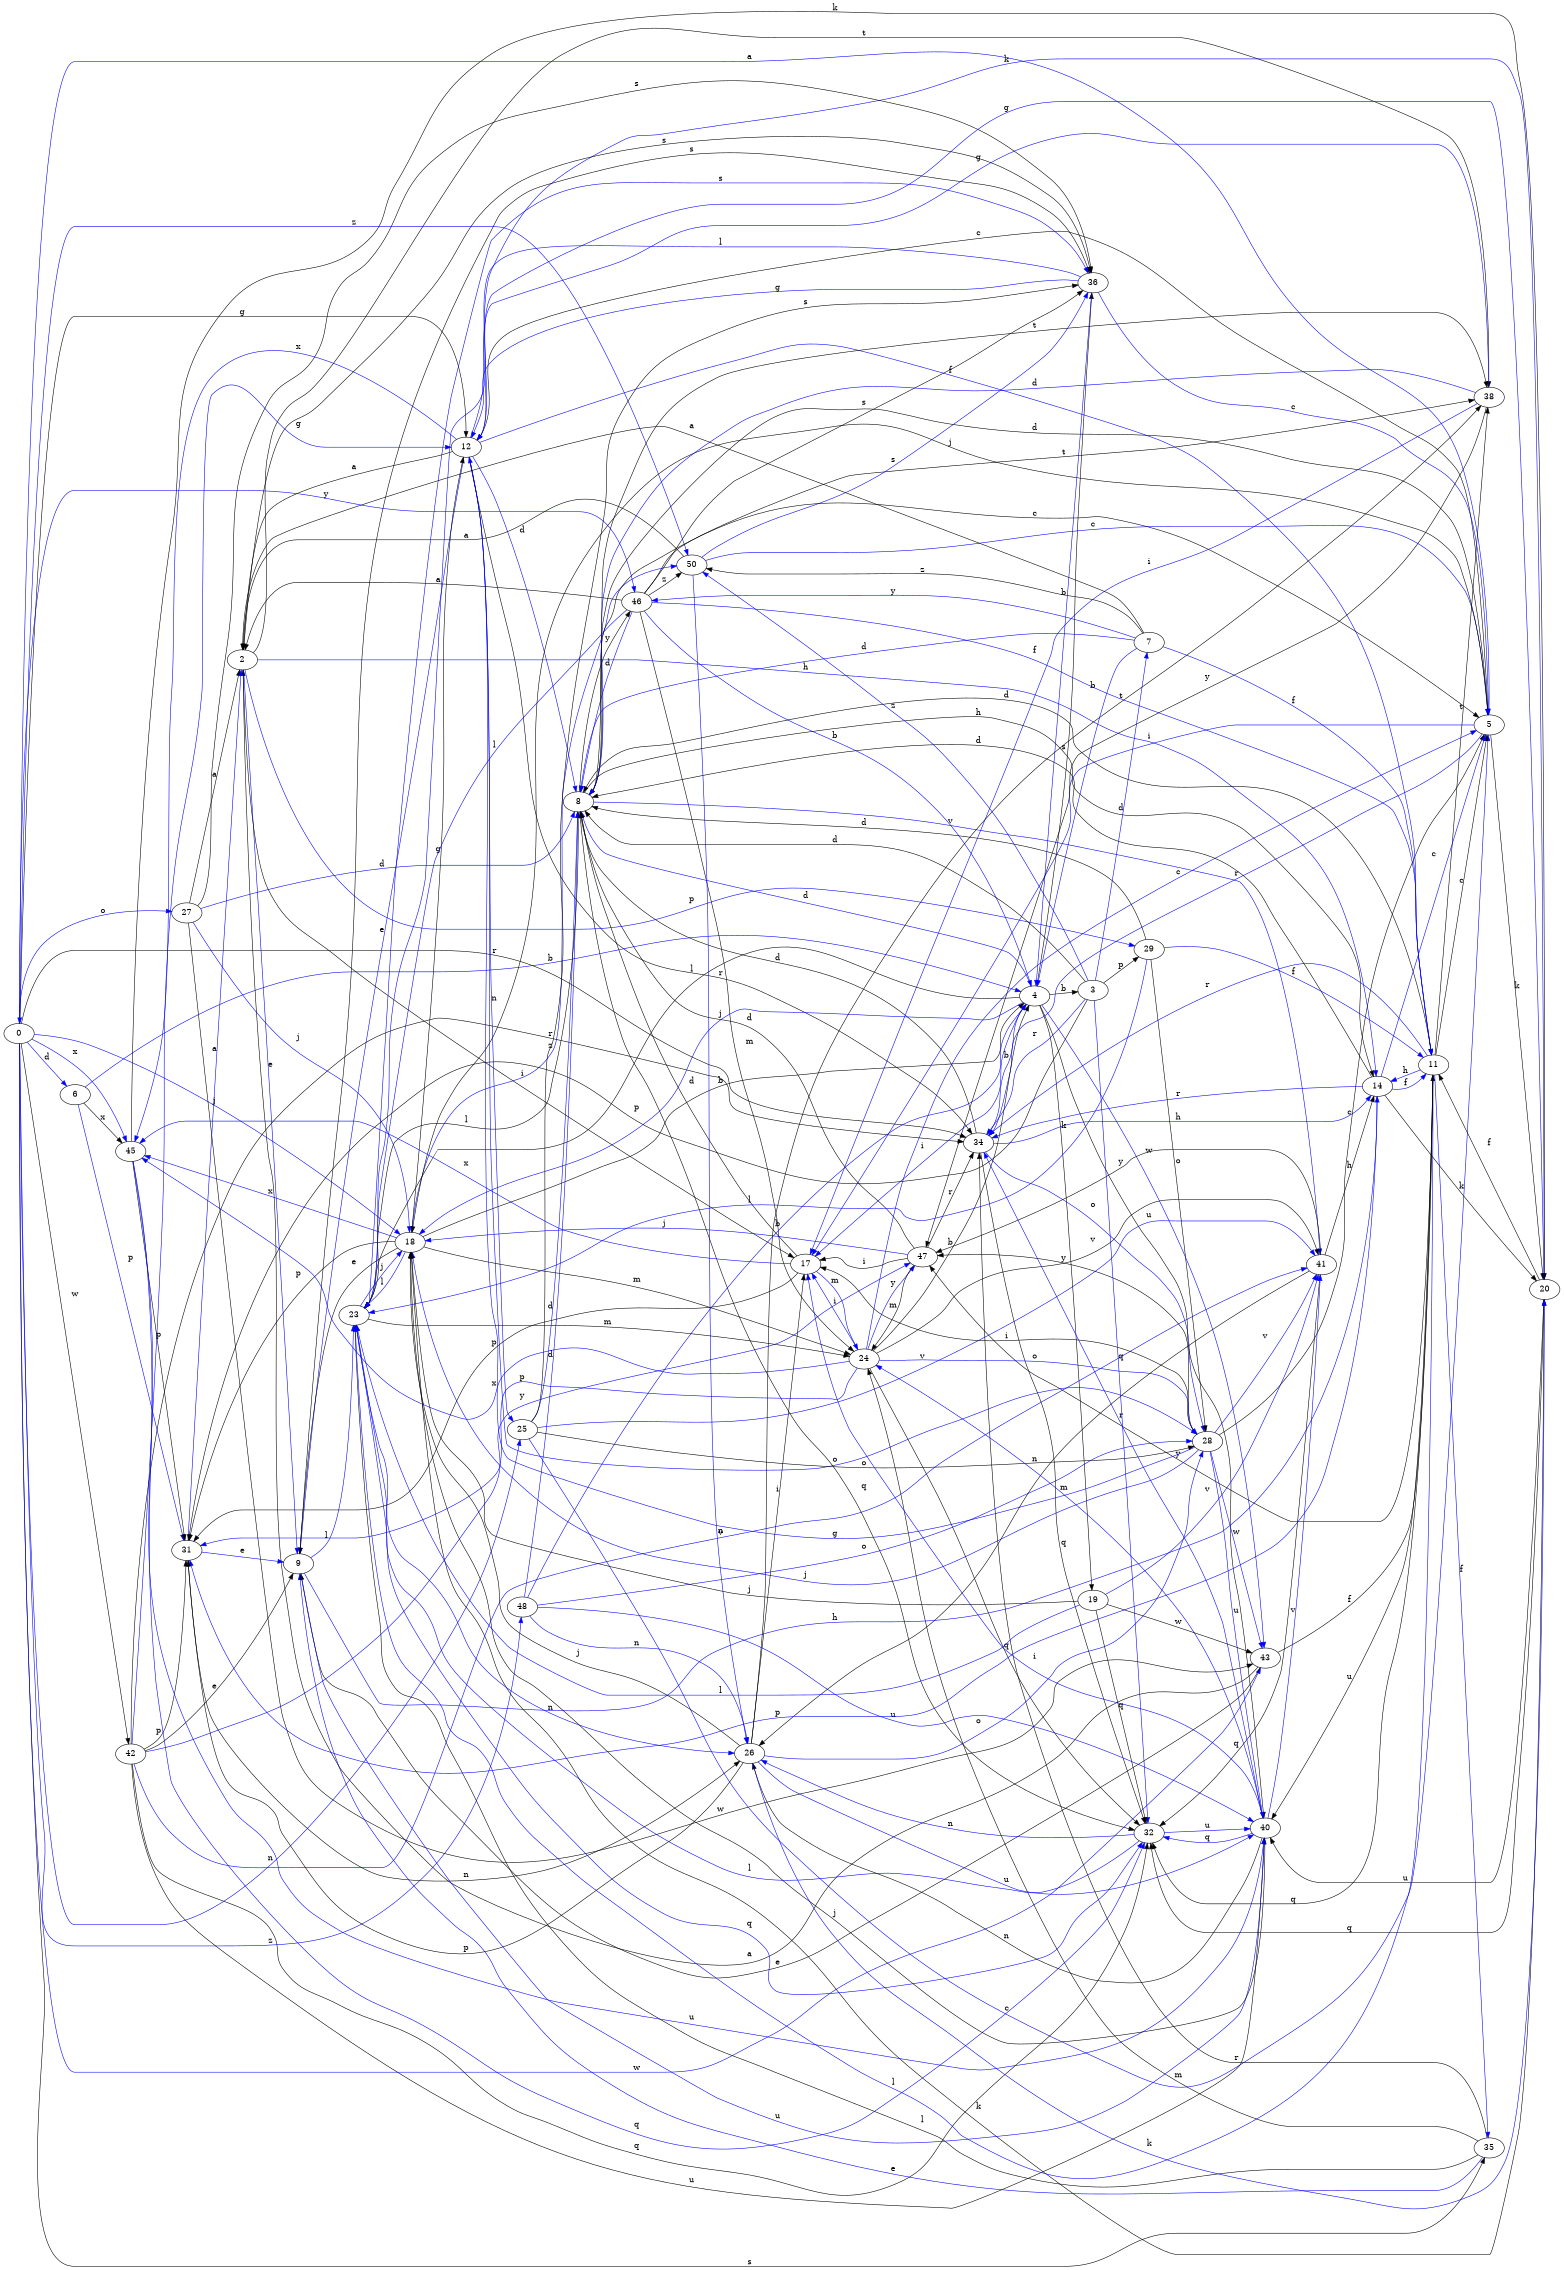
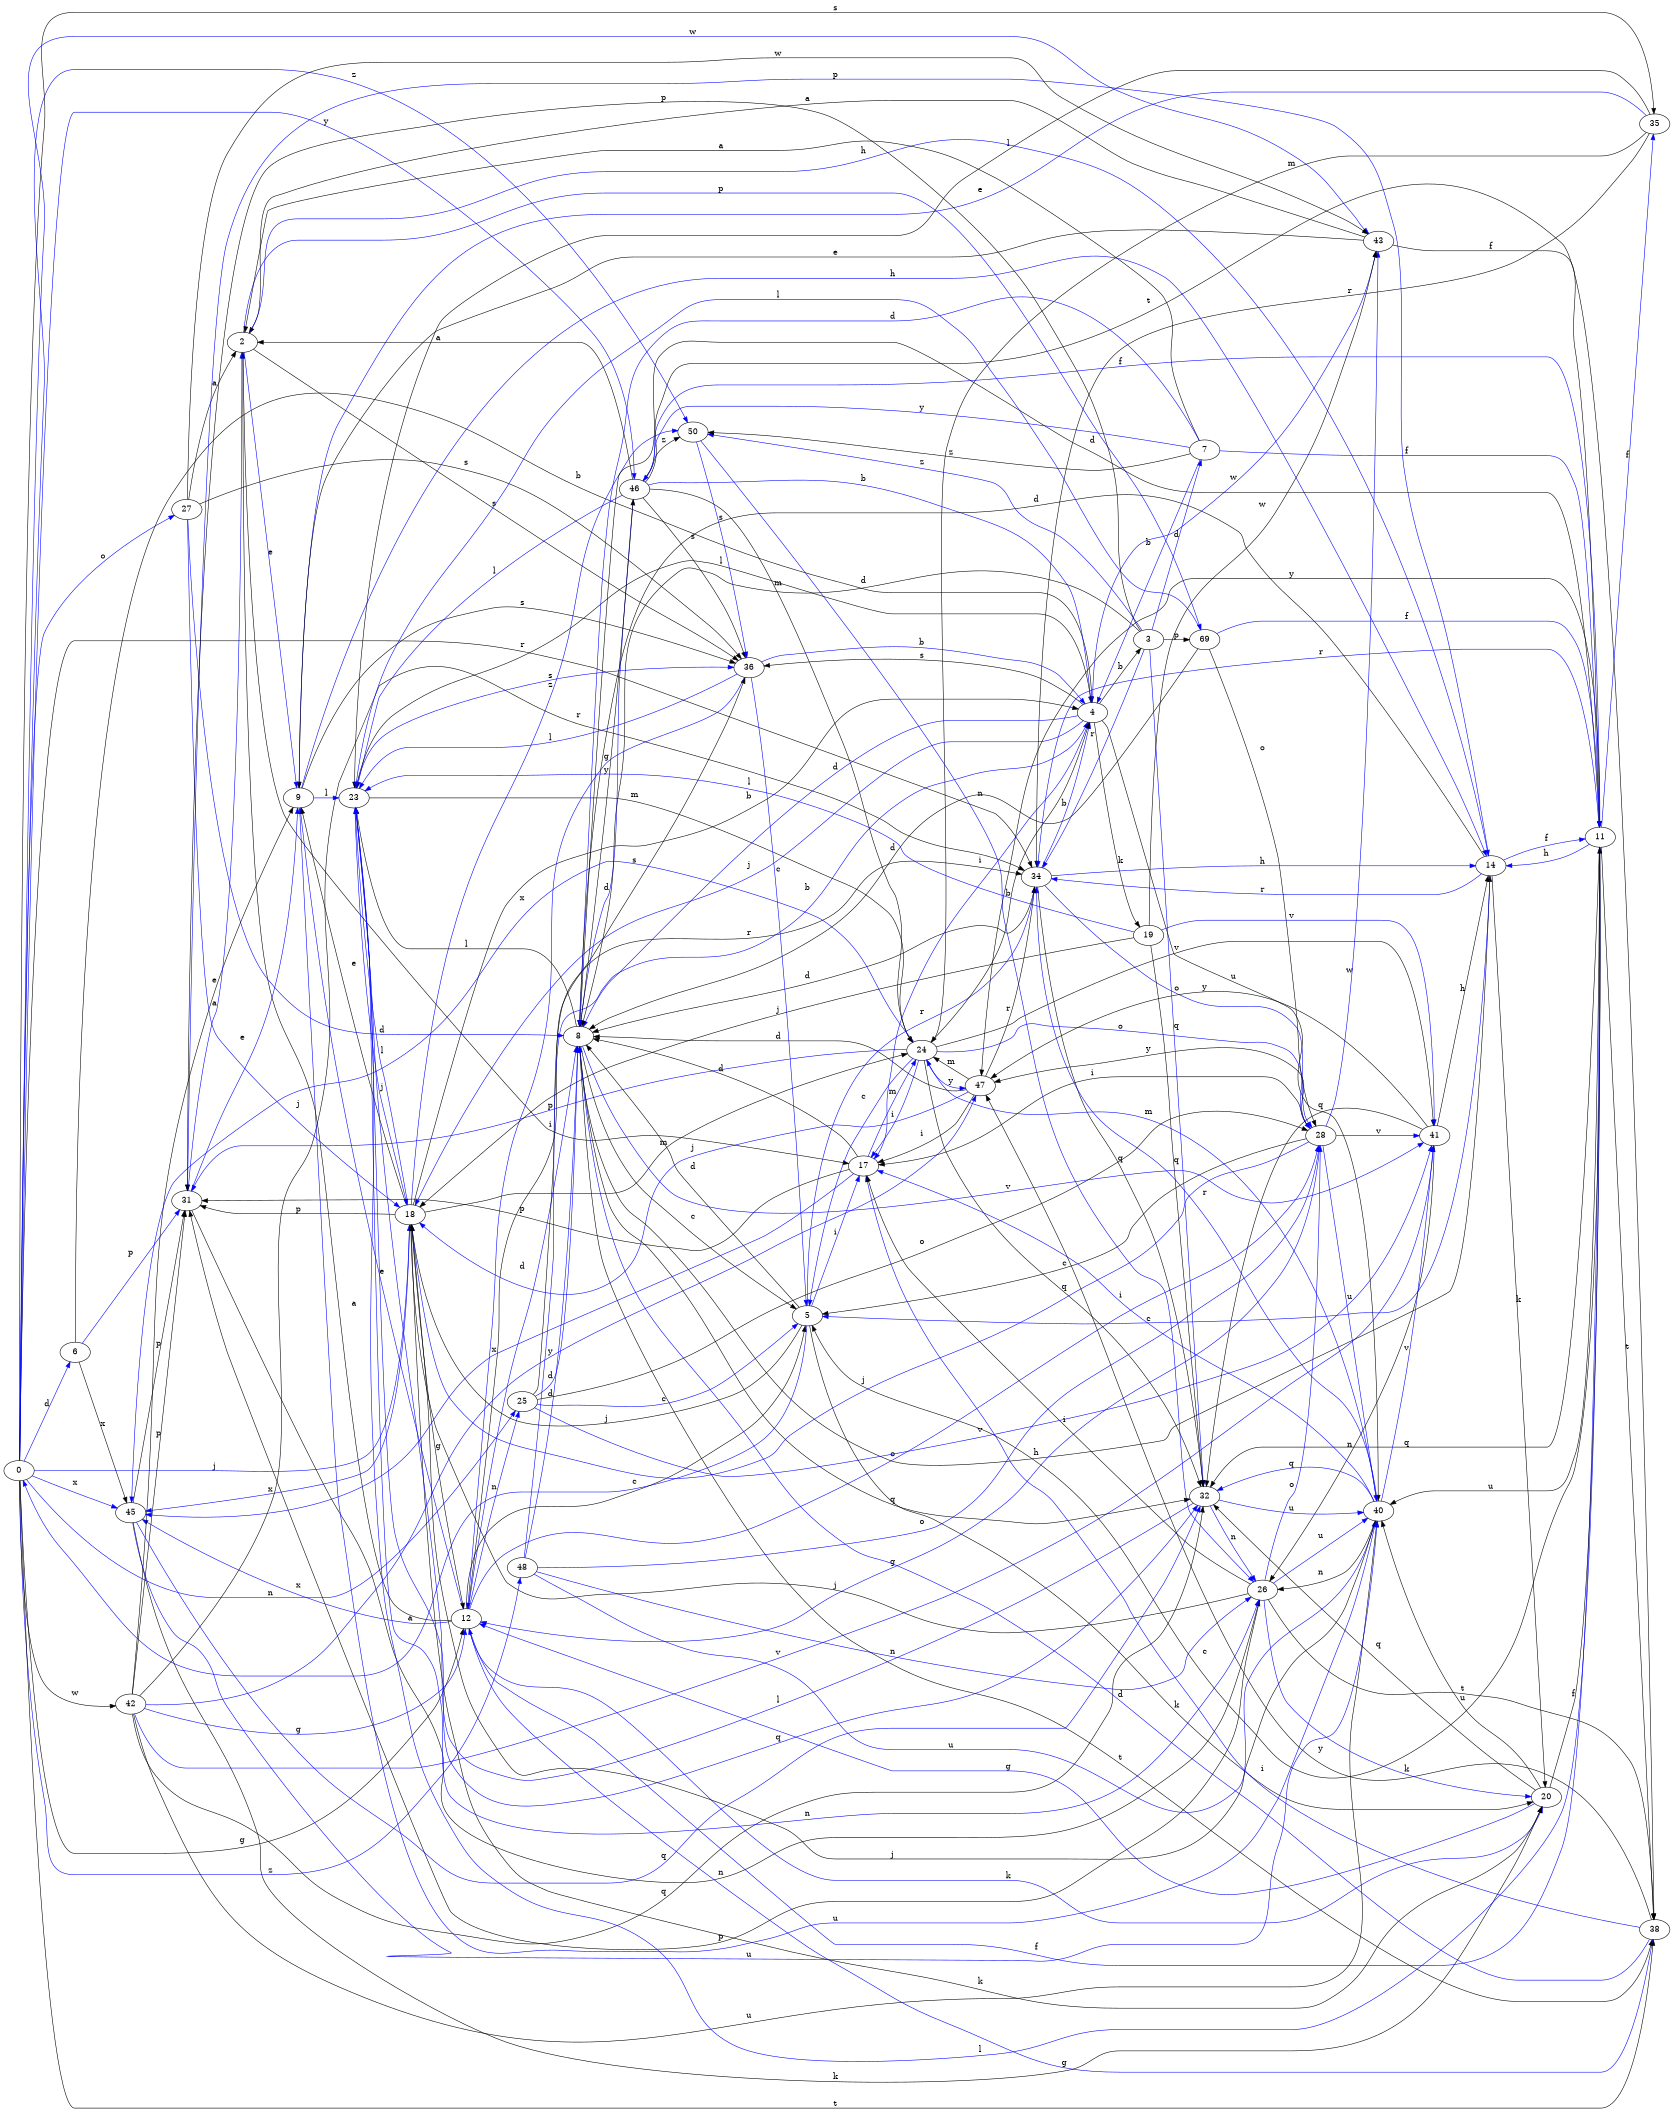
edge "2" -> "38": now "0" -> "38"
edge "50" -> "5": removed, label "c"
edge "50" -> "2": removed, label "a"
node "29": label "29" -> "69"
edge "6" -> "4": color blue -> black
